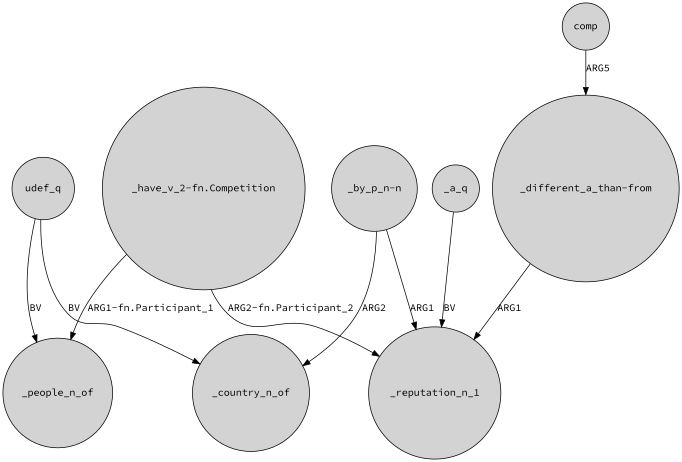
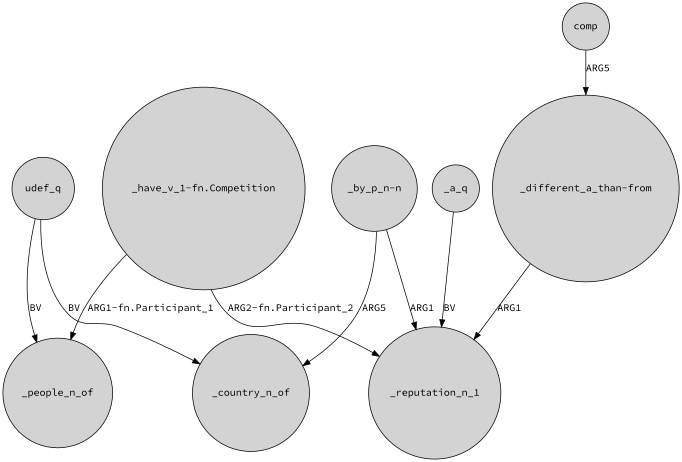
node "_have_v_2-fn.Competition": label "_have_v_2-fn.Competition" -> "_have_v_1-fn.Competition"
edge "_by_p_n-n" -> "_country_n_of": label "ARG2" -> "ARG5"
